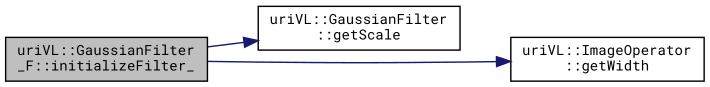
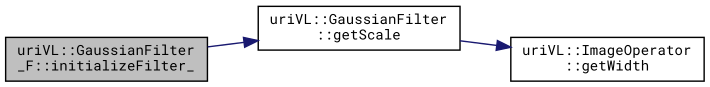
edge "uriVL::GaussianFilter _F::initializeFilter_" -> "uriVL::ImageOperator ::getWidth": now "uriVL::GaussianFilter ::getScale" -> "uriVL::ImageOperator ::getWidth"
